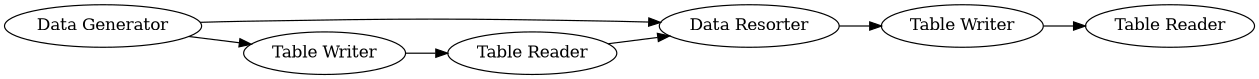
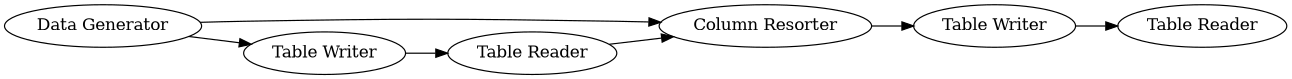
node "Data Resorter": label "Data Resorter" -> "Column Resorter"
